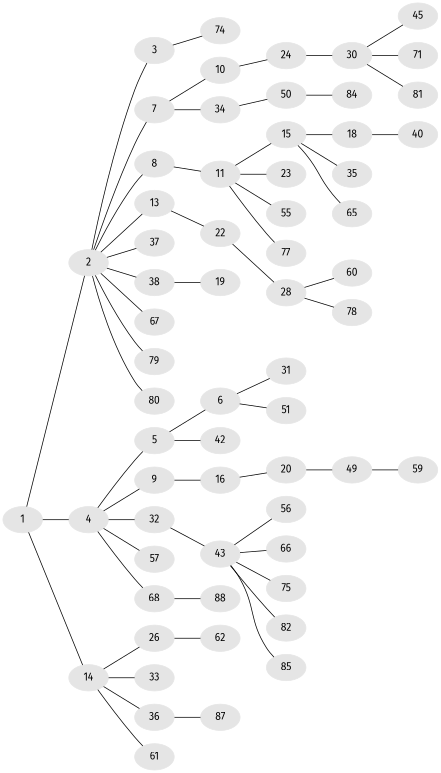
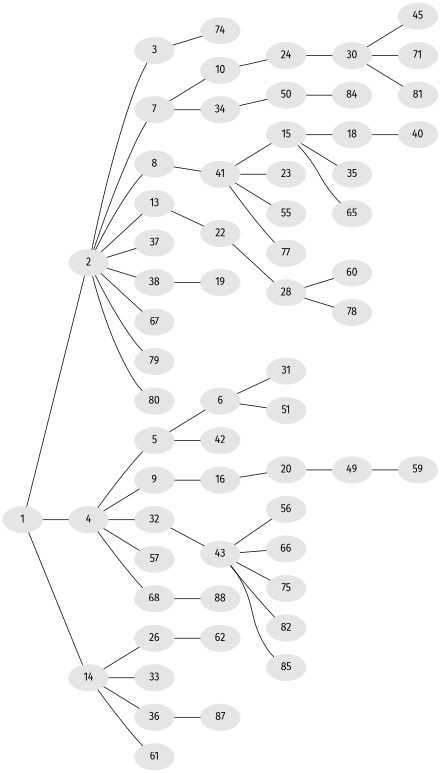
node "11": label "11" -> "41"
